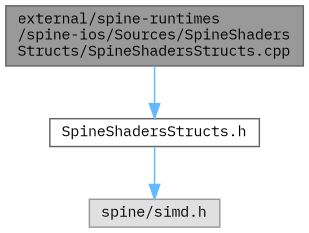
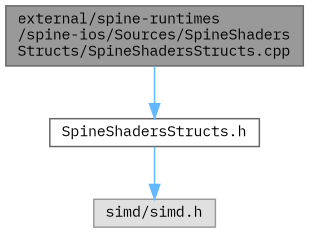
node "spine/simd.h": label "spine/simd.h" -> "simd/simd.h"
